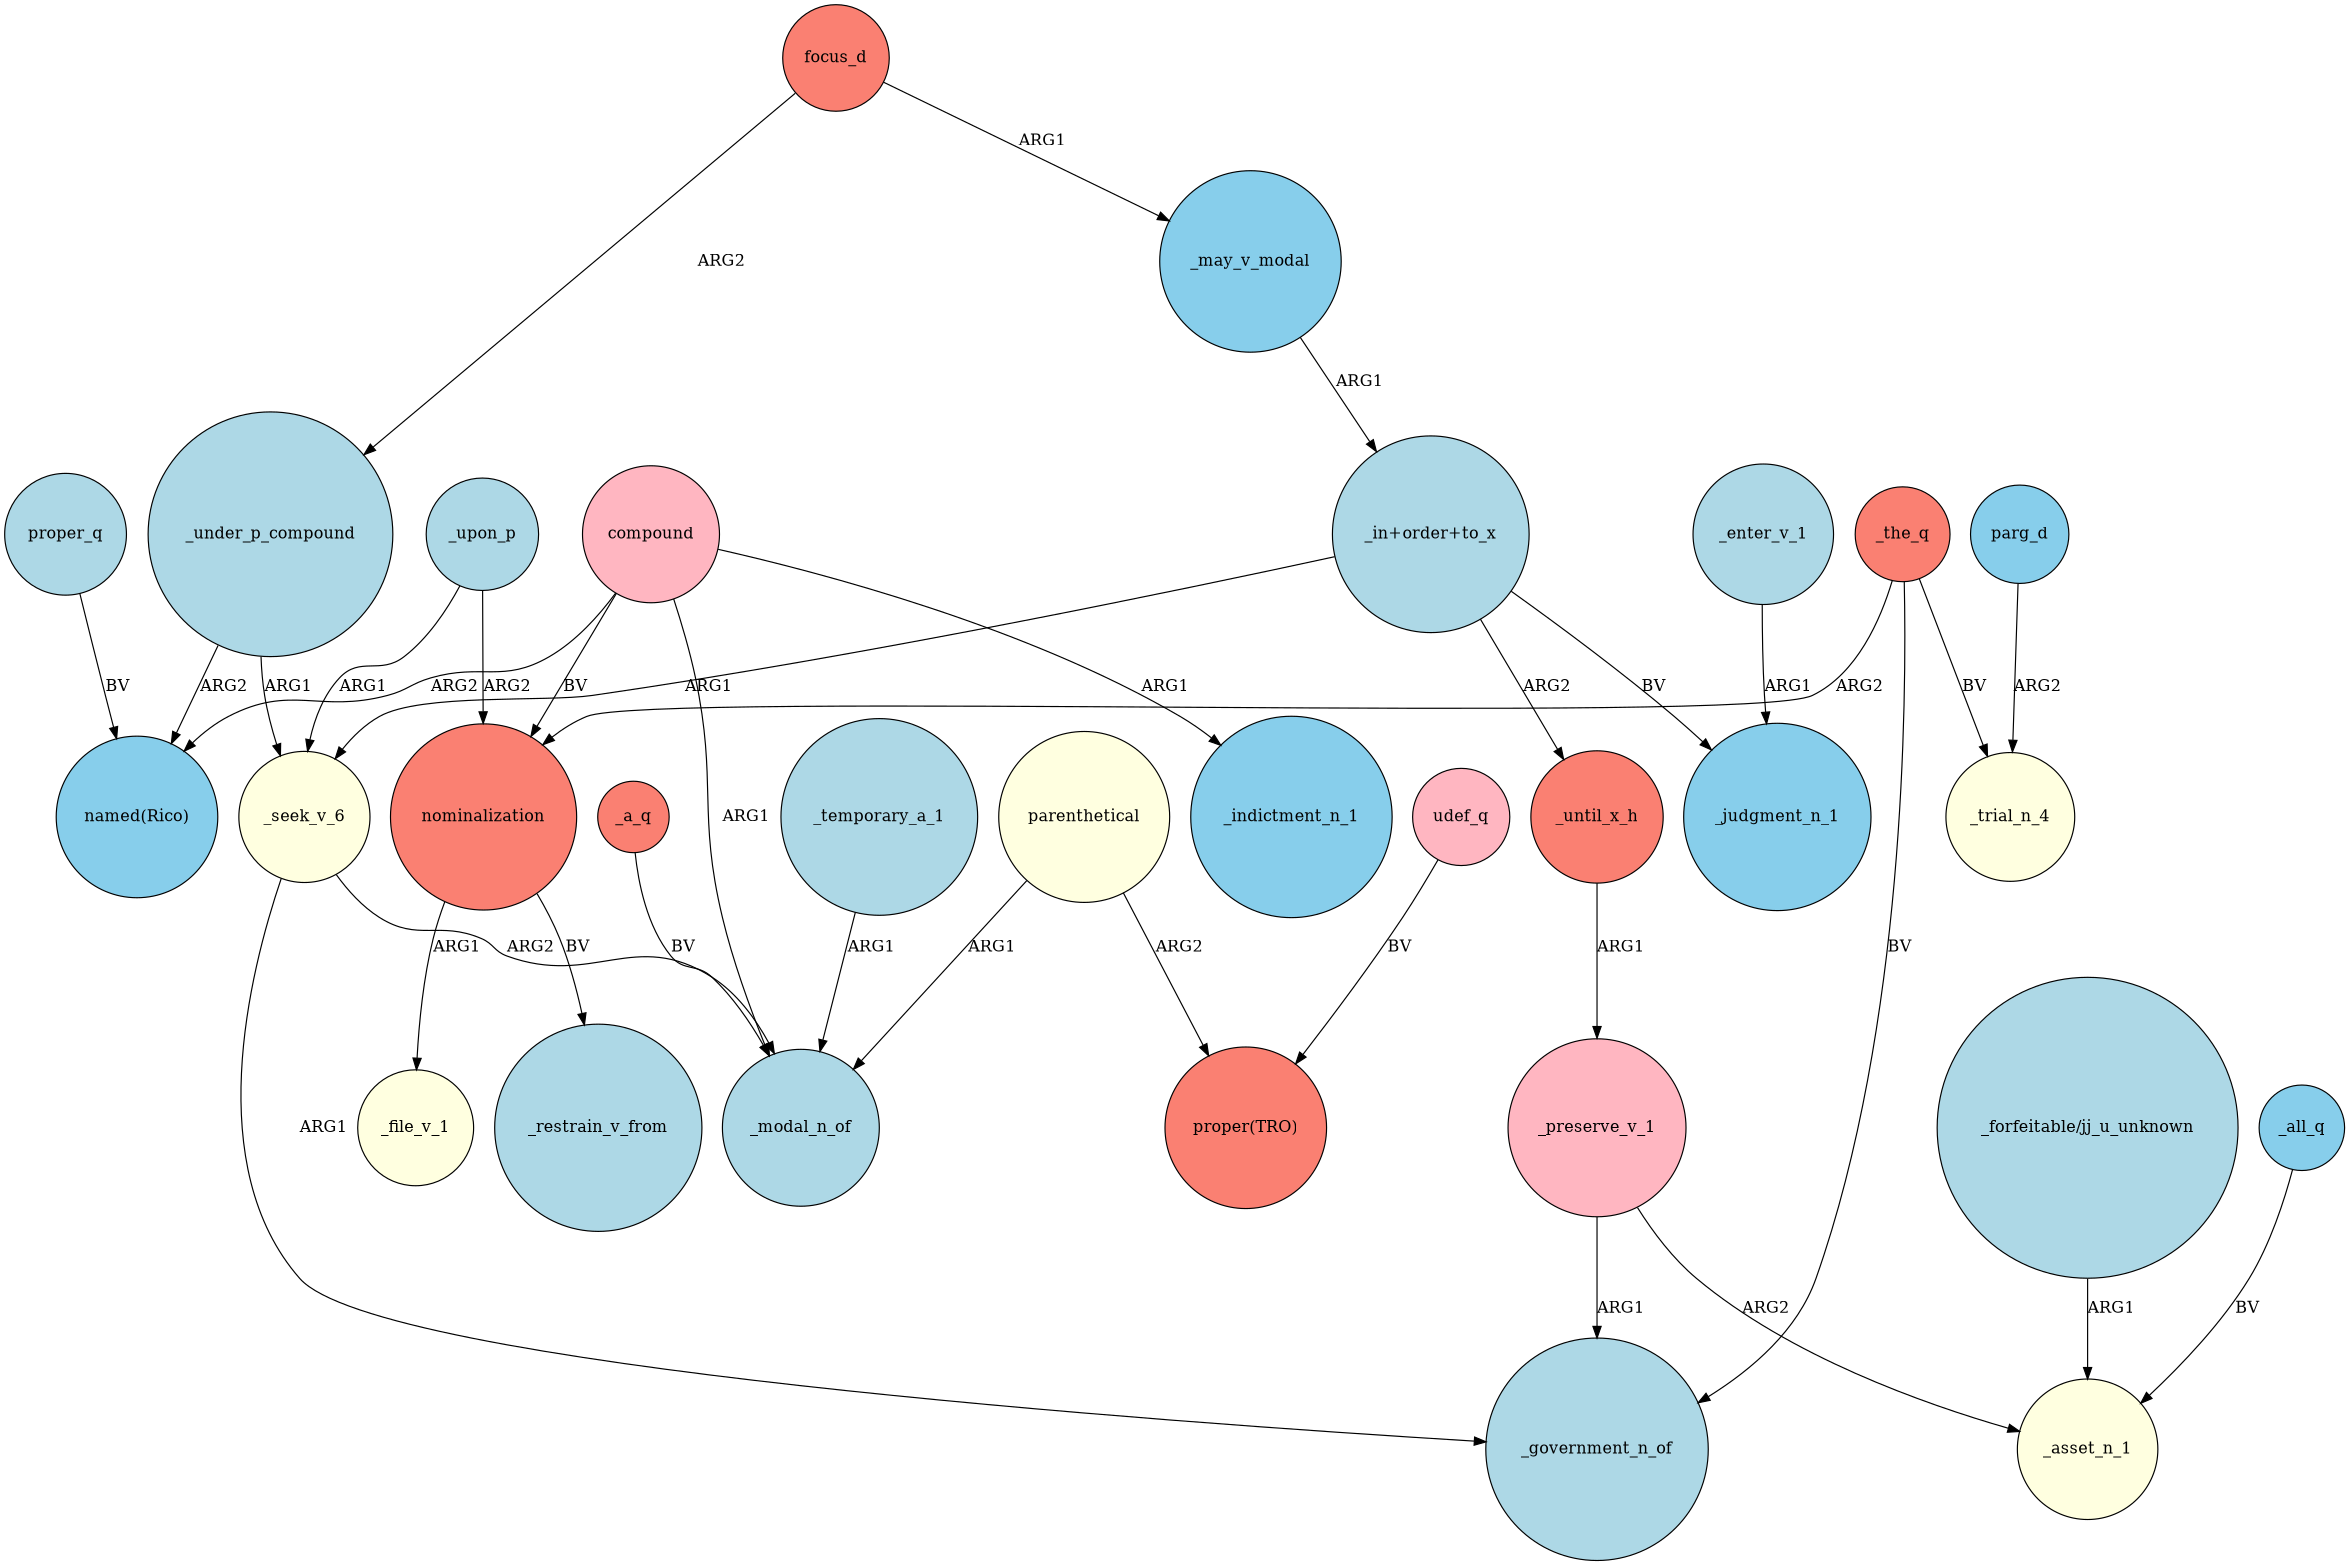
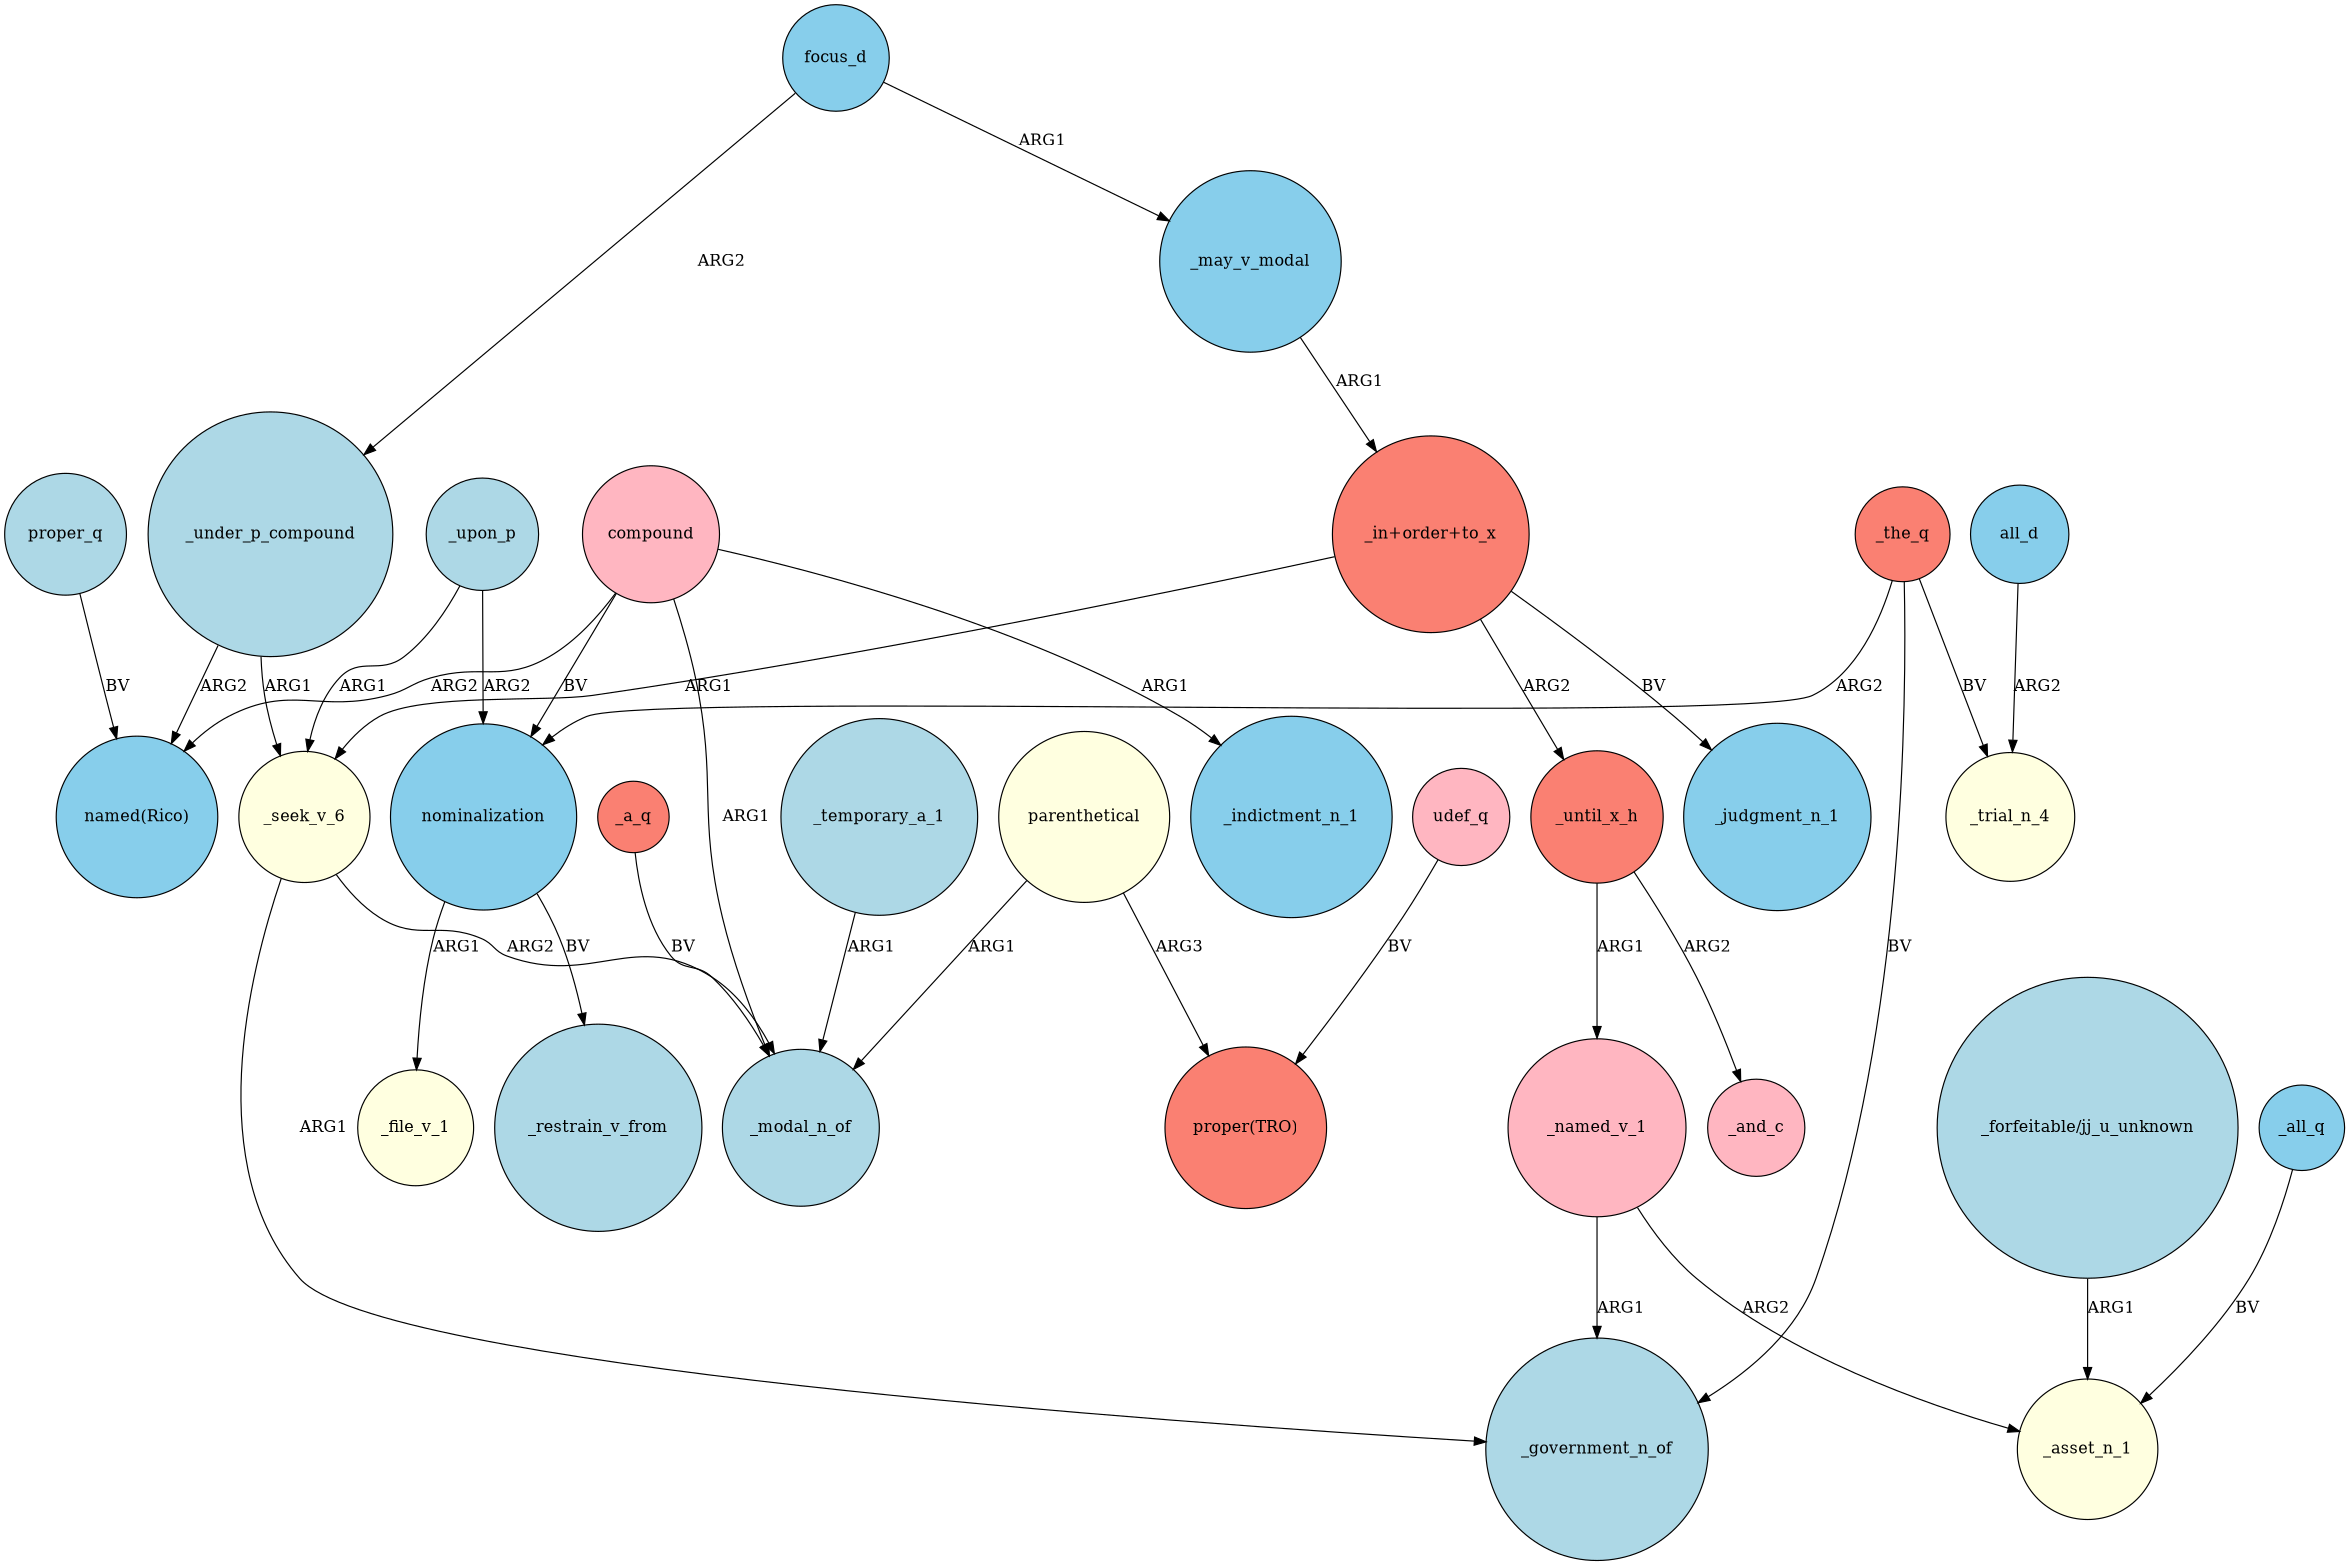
node "focus_d": fillcolor salmon -> skyblue
node "_in+order+to_x": fillcolor lightblue -> salmon
node "_enter_v_1": removed
node "parg_d": label "parg_d" -> "all_d"
node "nominalization": fillcolor salmon -> skyblue
edge "parenthetical" -> "proper(TRO)": label "ARG2" -> "ARG3"
node "_preserve_v_1": label "_preserve_v_1" -> "_named_v_1"
node "_and_c": added
